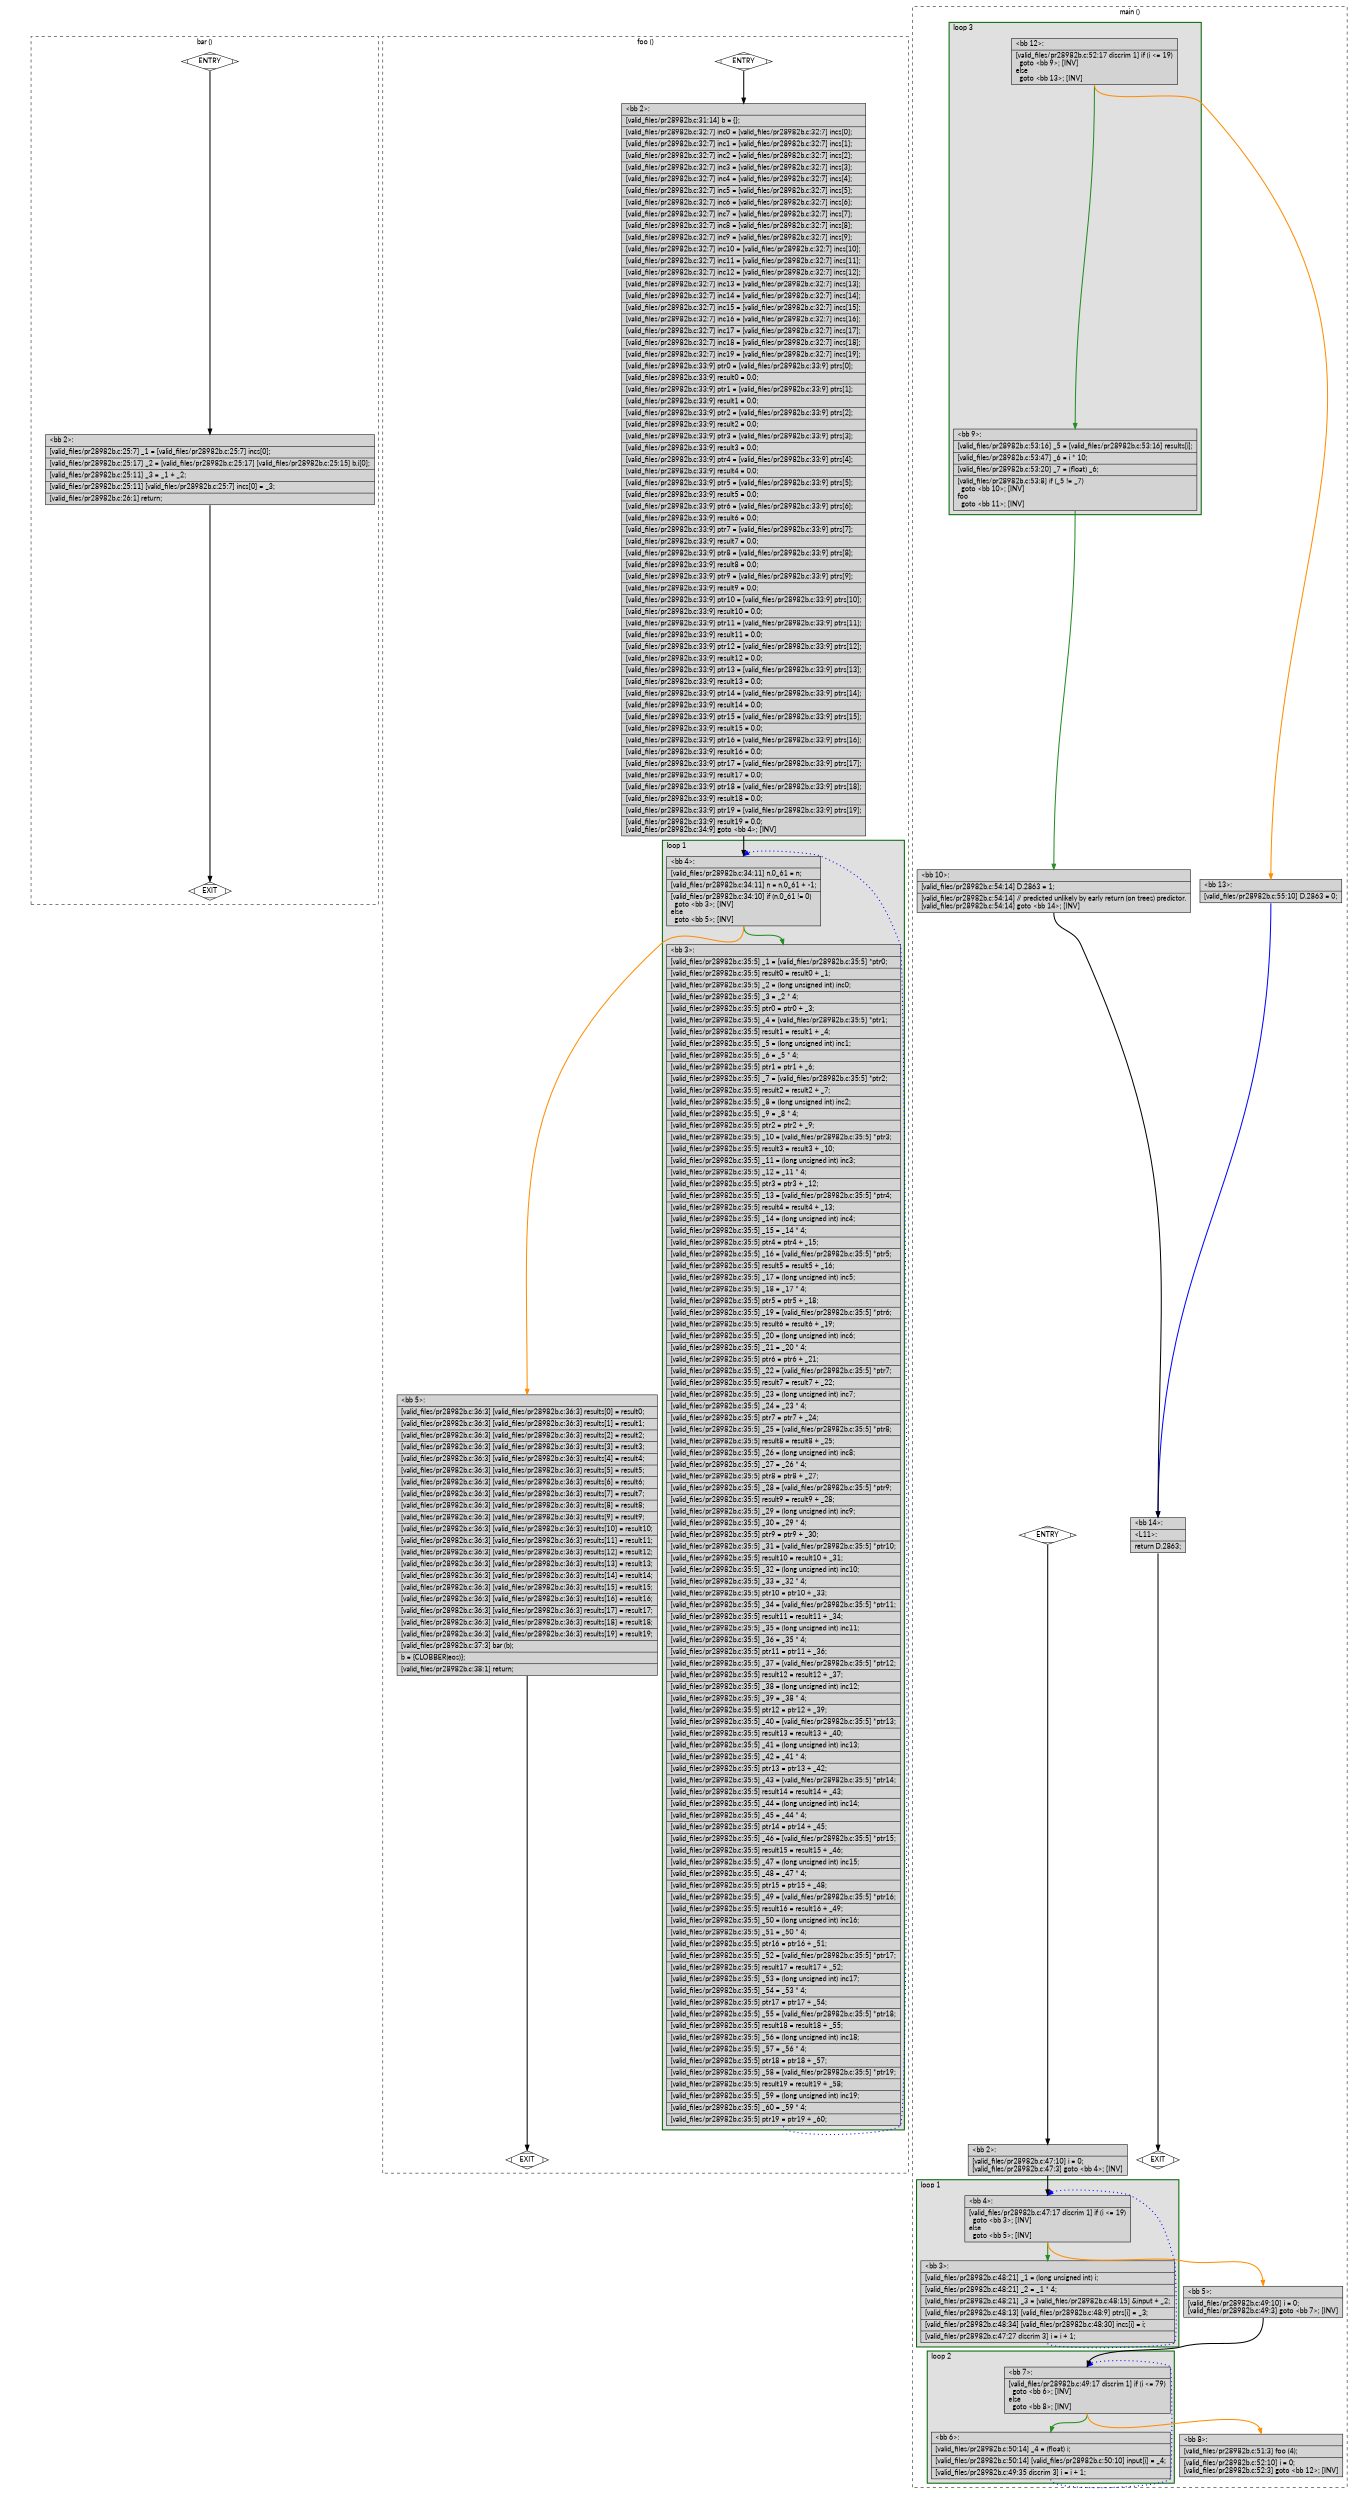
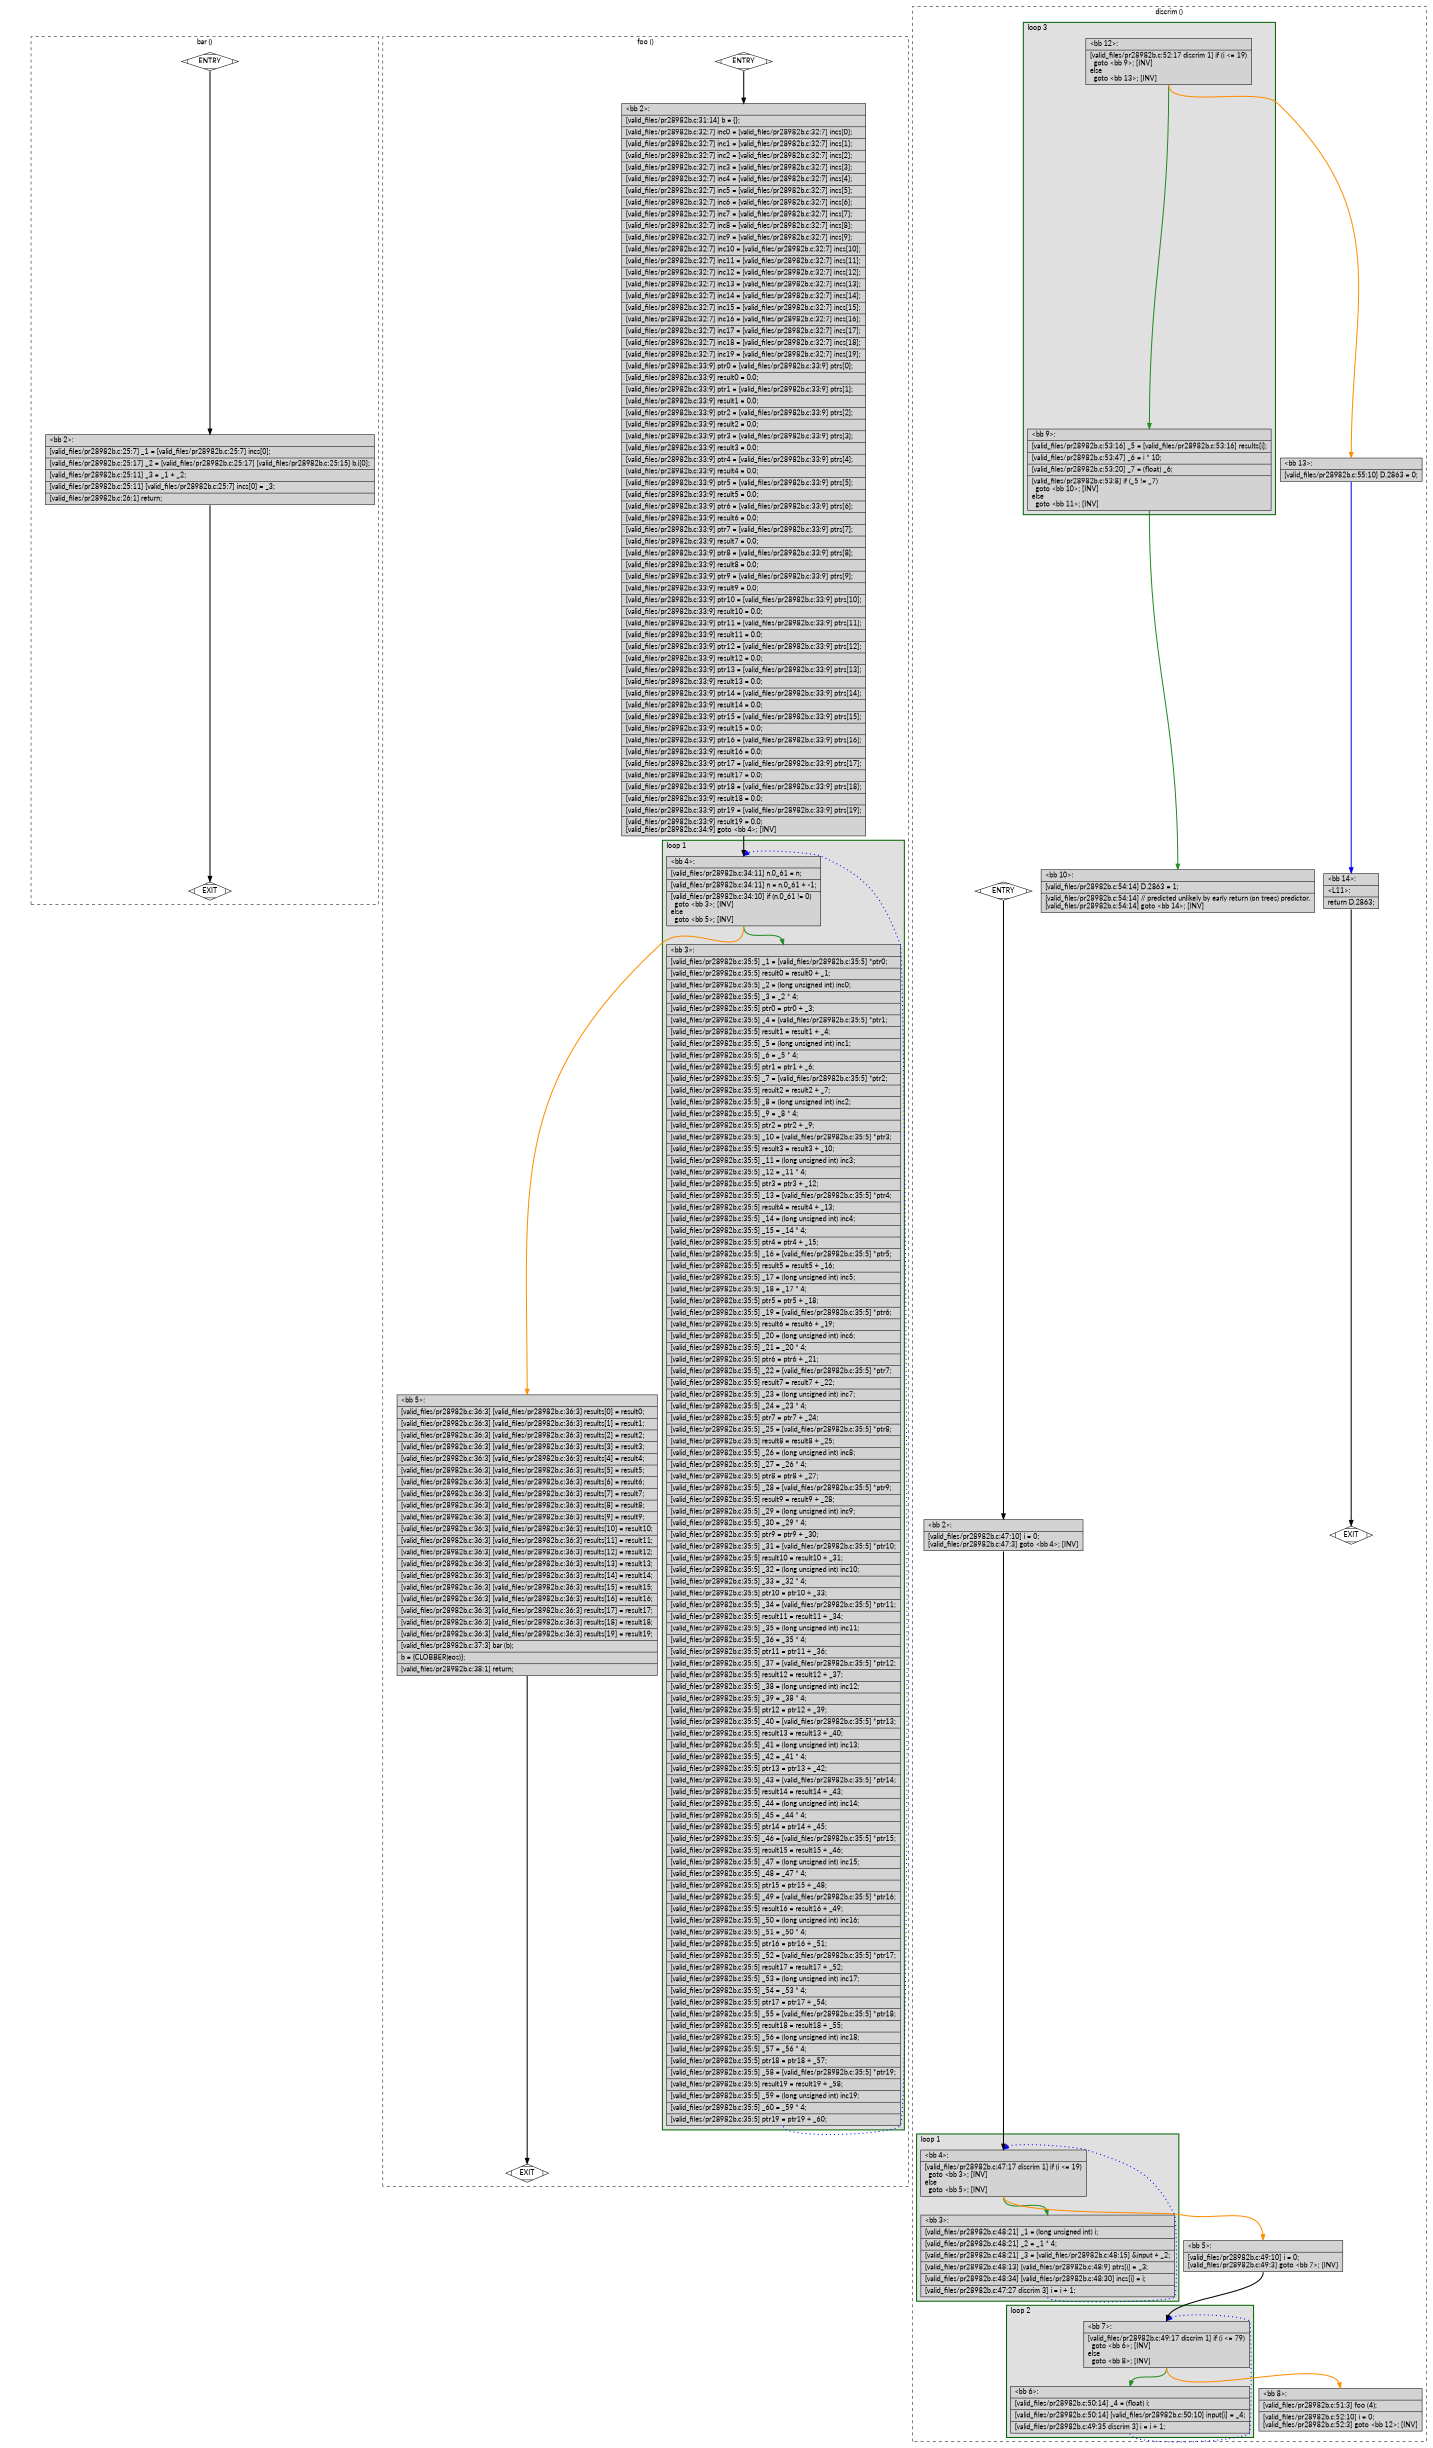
cluster "main ()": label "main ()" -> "discrim ()"
node "<bb 9>:": text "foo" -> "else"
edge "<bb 10>:" -> "<bb 14>:": removed
